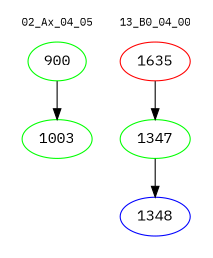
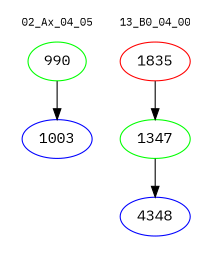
node "900": label "900" -> "990"
node "1635": label "1635" -> "1835"
node "1003": color green -> blue
node "1348": label "1348" -> "4348"
